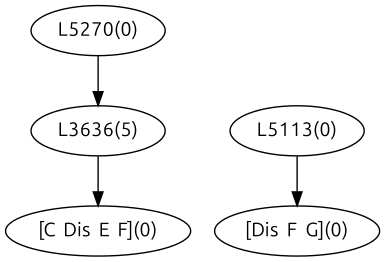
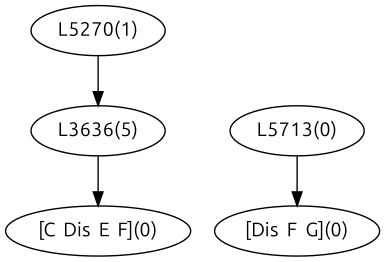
node "L5270(0)": label "L5270(0)" -> "L5270(1)"
node "L5113(0)": label "L5113(0)" -> "L5713(0)"
